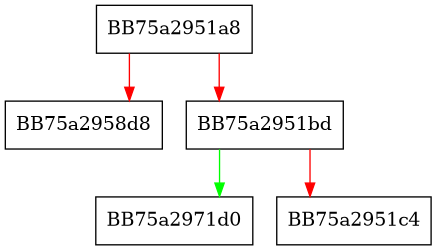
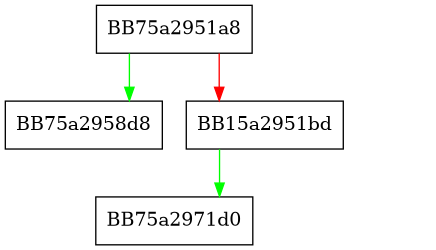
edge "BB75a2951a8" -> "BB75a2958d8": color red -> green
node "BB75a2951bd": label "BB75a2951bd" -> "BB15a2951bd"
node "BB75a2951c4": removed
